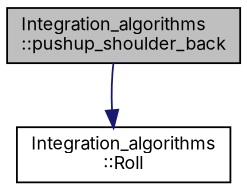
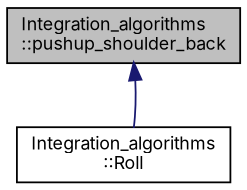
edge "Integration_algorithms ::pushup_shoulder_back" -> "Integration_algorithms ::Roll": reversed
